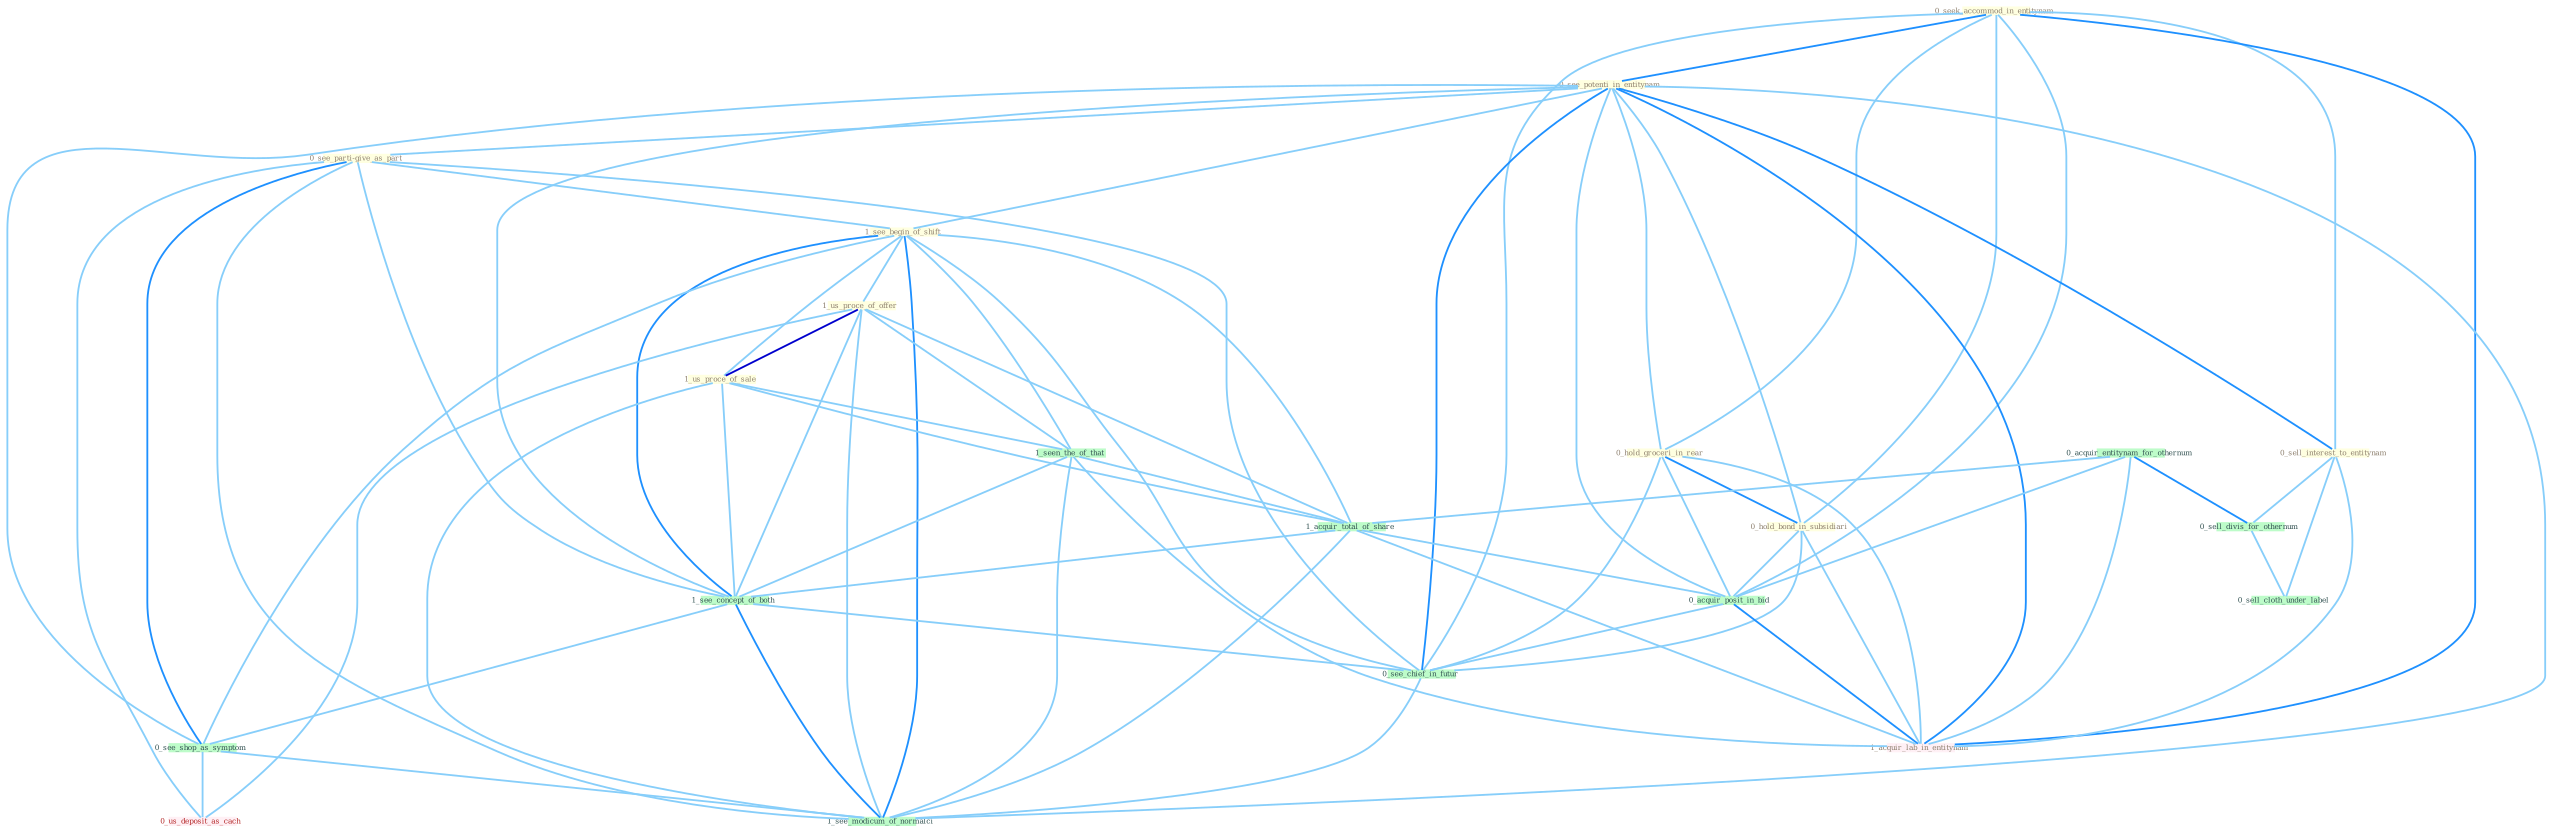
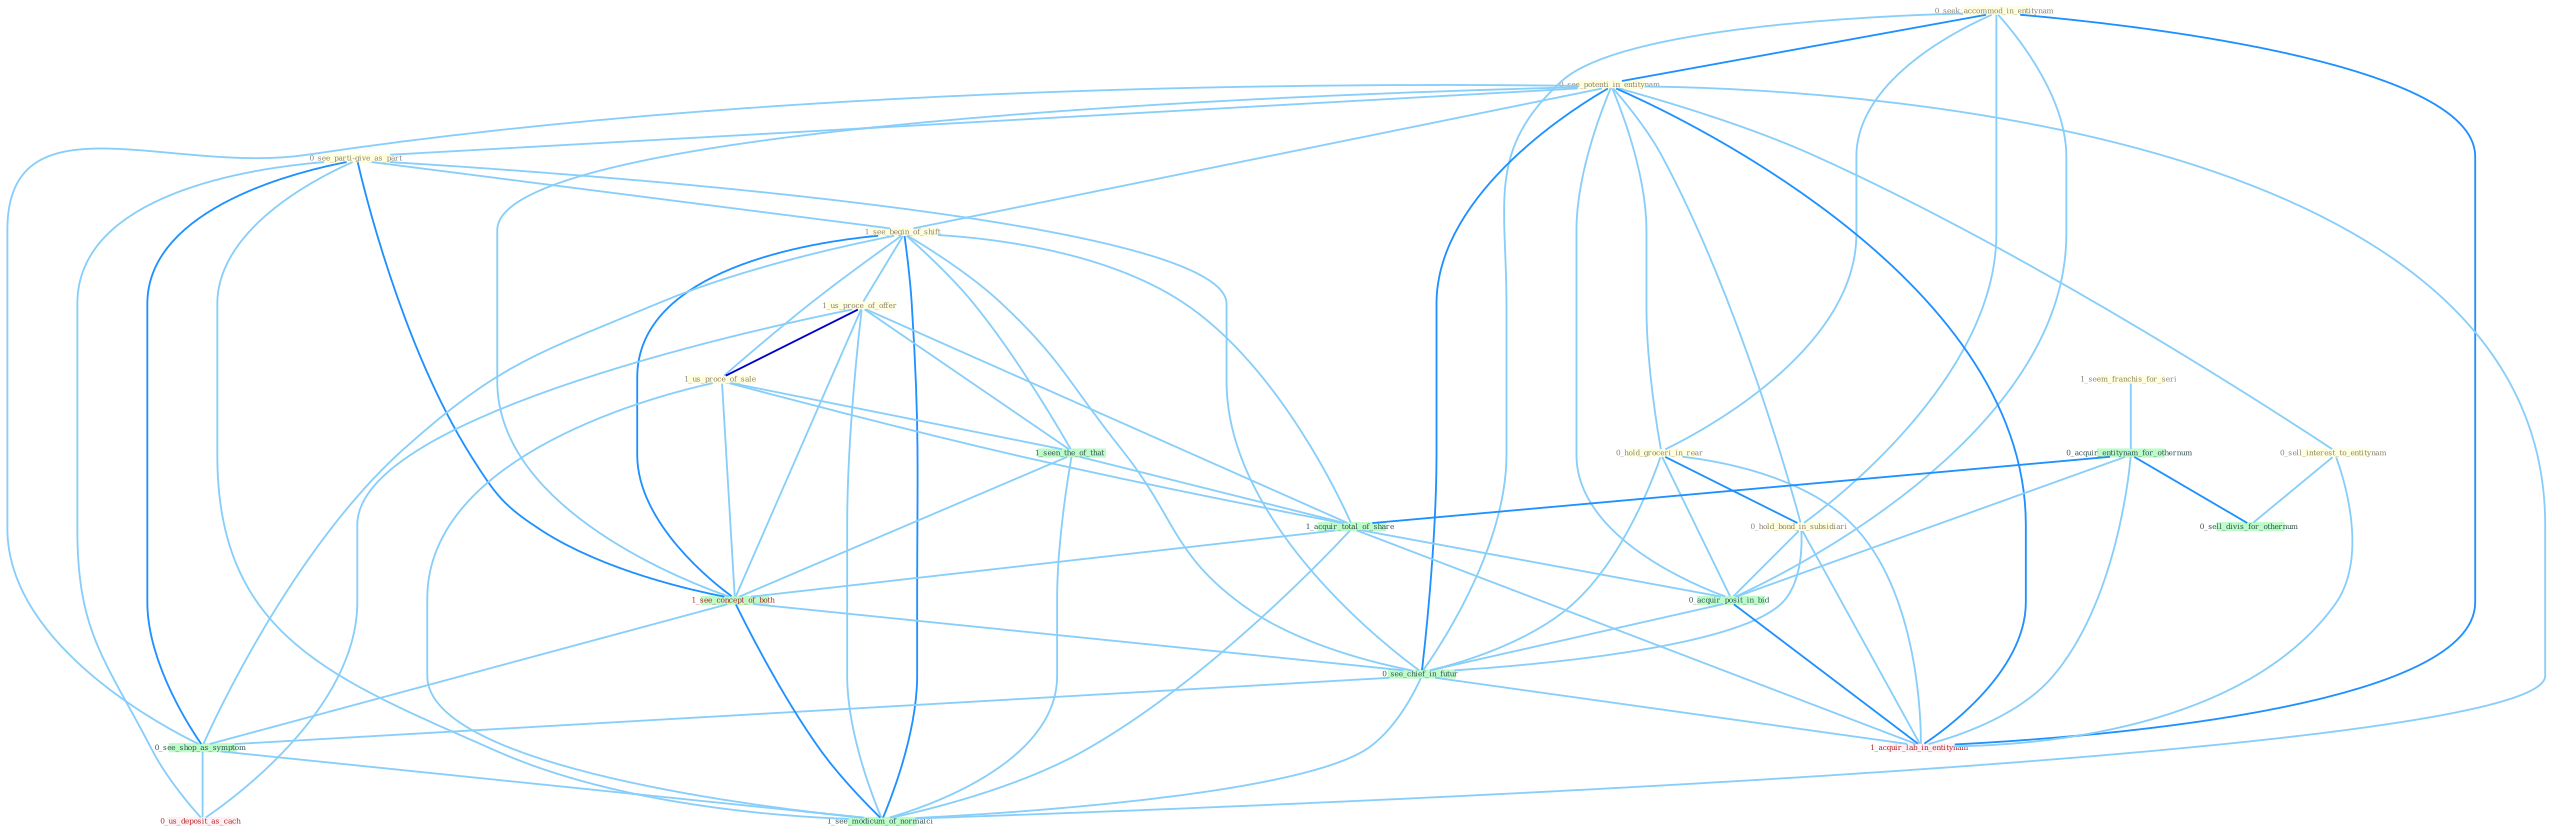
edge "0_seek_accommod_in_entitynam" -- "0_sell_interest_to_entitynam": removed
edge "0_see_potenti_in_entitynam" -- "0_sell_interest_to_entitynam": color #1e90ff -> #87cefa
node "1_seem_franchis_for_seri": added
edge "0_see_parti-give_as_part" -- "1_see_concept_of_both": color #87cefa -> #1e90ff
edge "0_acquir_entitynam_for_othernum" -- "1_acquir_total_of_share": color #87cefa -> #1e90ff
node "1_see_concept_of_both": fontcolor #2f4f4f -> #b22222
node "0_sell_cloth_under_label": removed
edge "1_seen_the_of_that" -- "1_acquir_lab_in_entitynam": now "0_see_chief_in_futur" -- "1_acquir_lab_in_entitynam"
edge "0_see_chief_in_futur" -- "0_see_shop_as_symptom": added
node "1_acquir_lab_in_entitynam": fontcolor #8b7d6b -> #b22222
